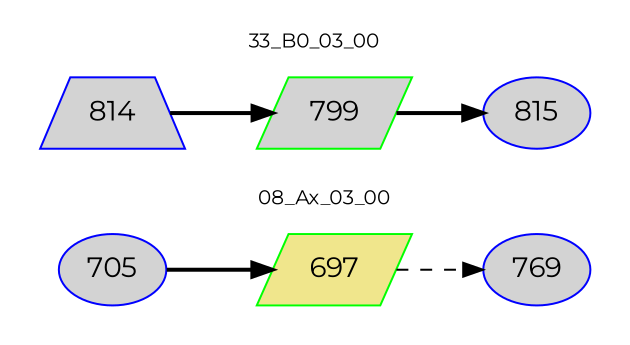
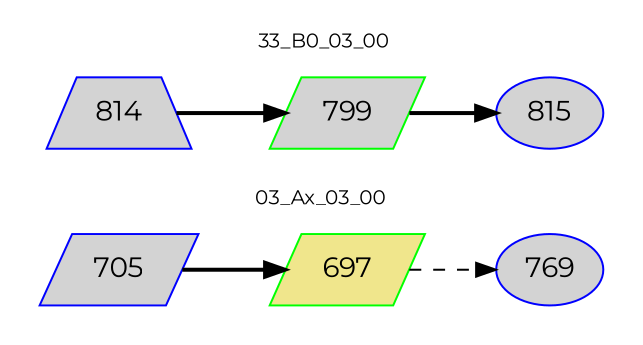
cluster "08_Ax_03_00": label "08_Ax_03_00" -> "03_Ax_03_00"
node "705": shape ellipse -> parallelogram
